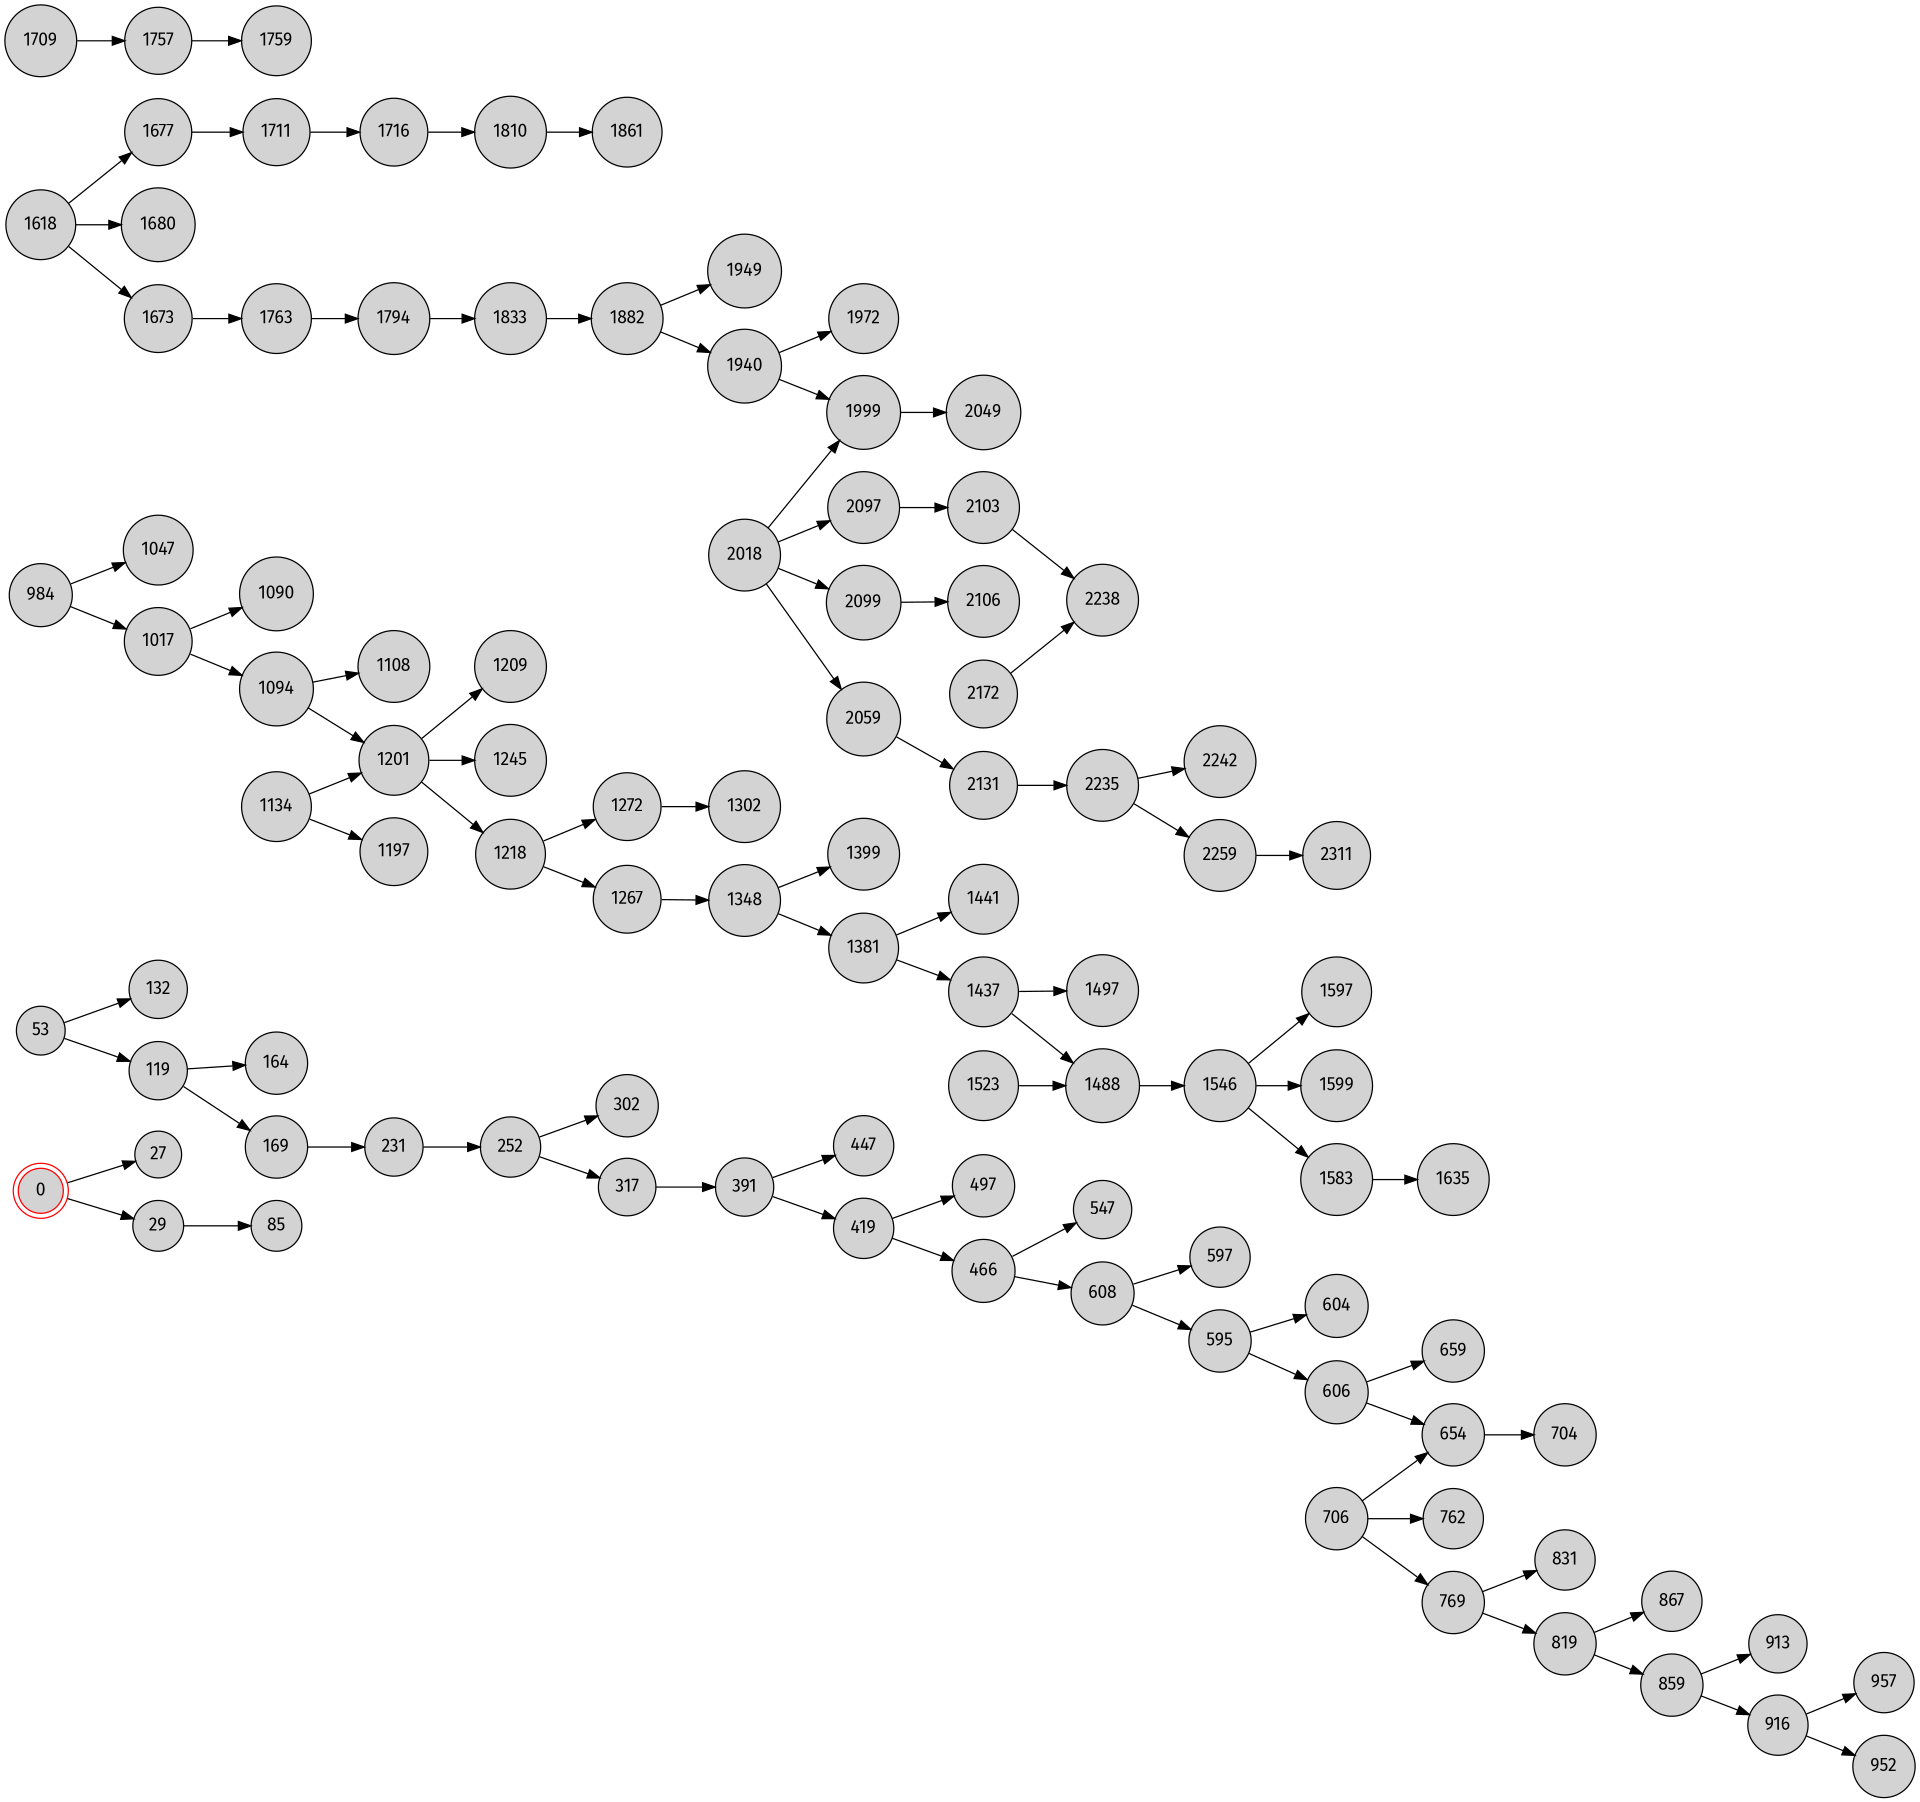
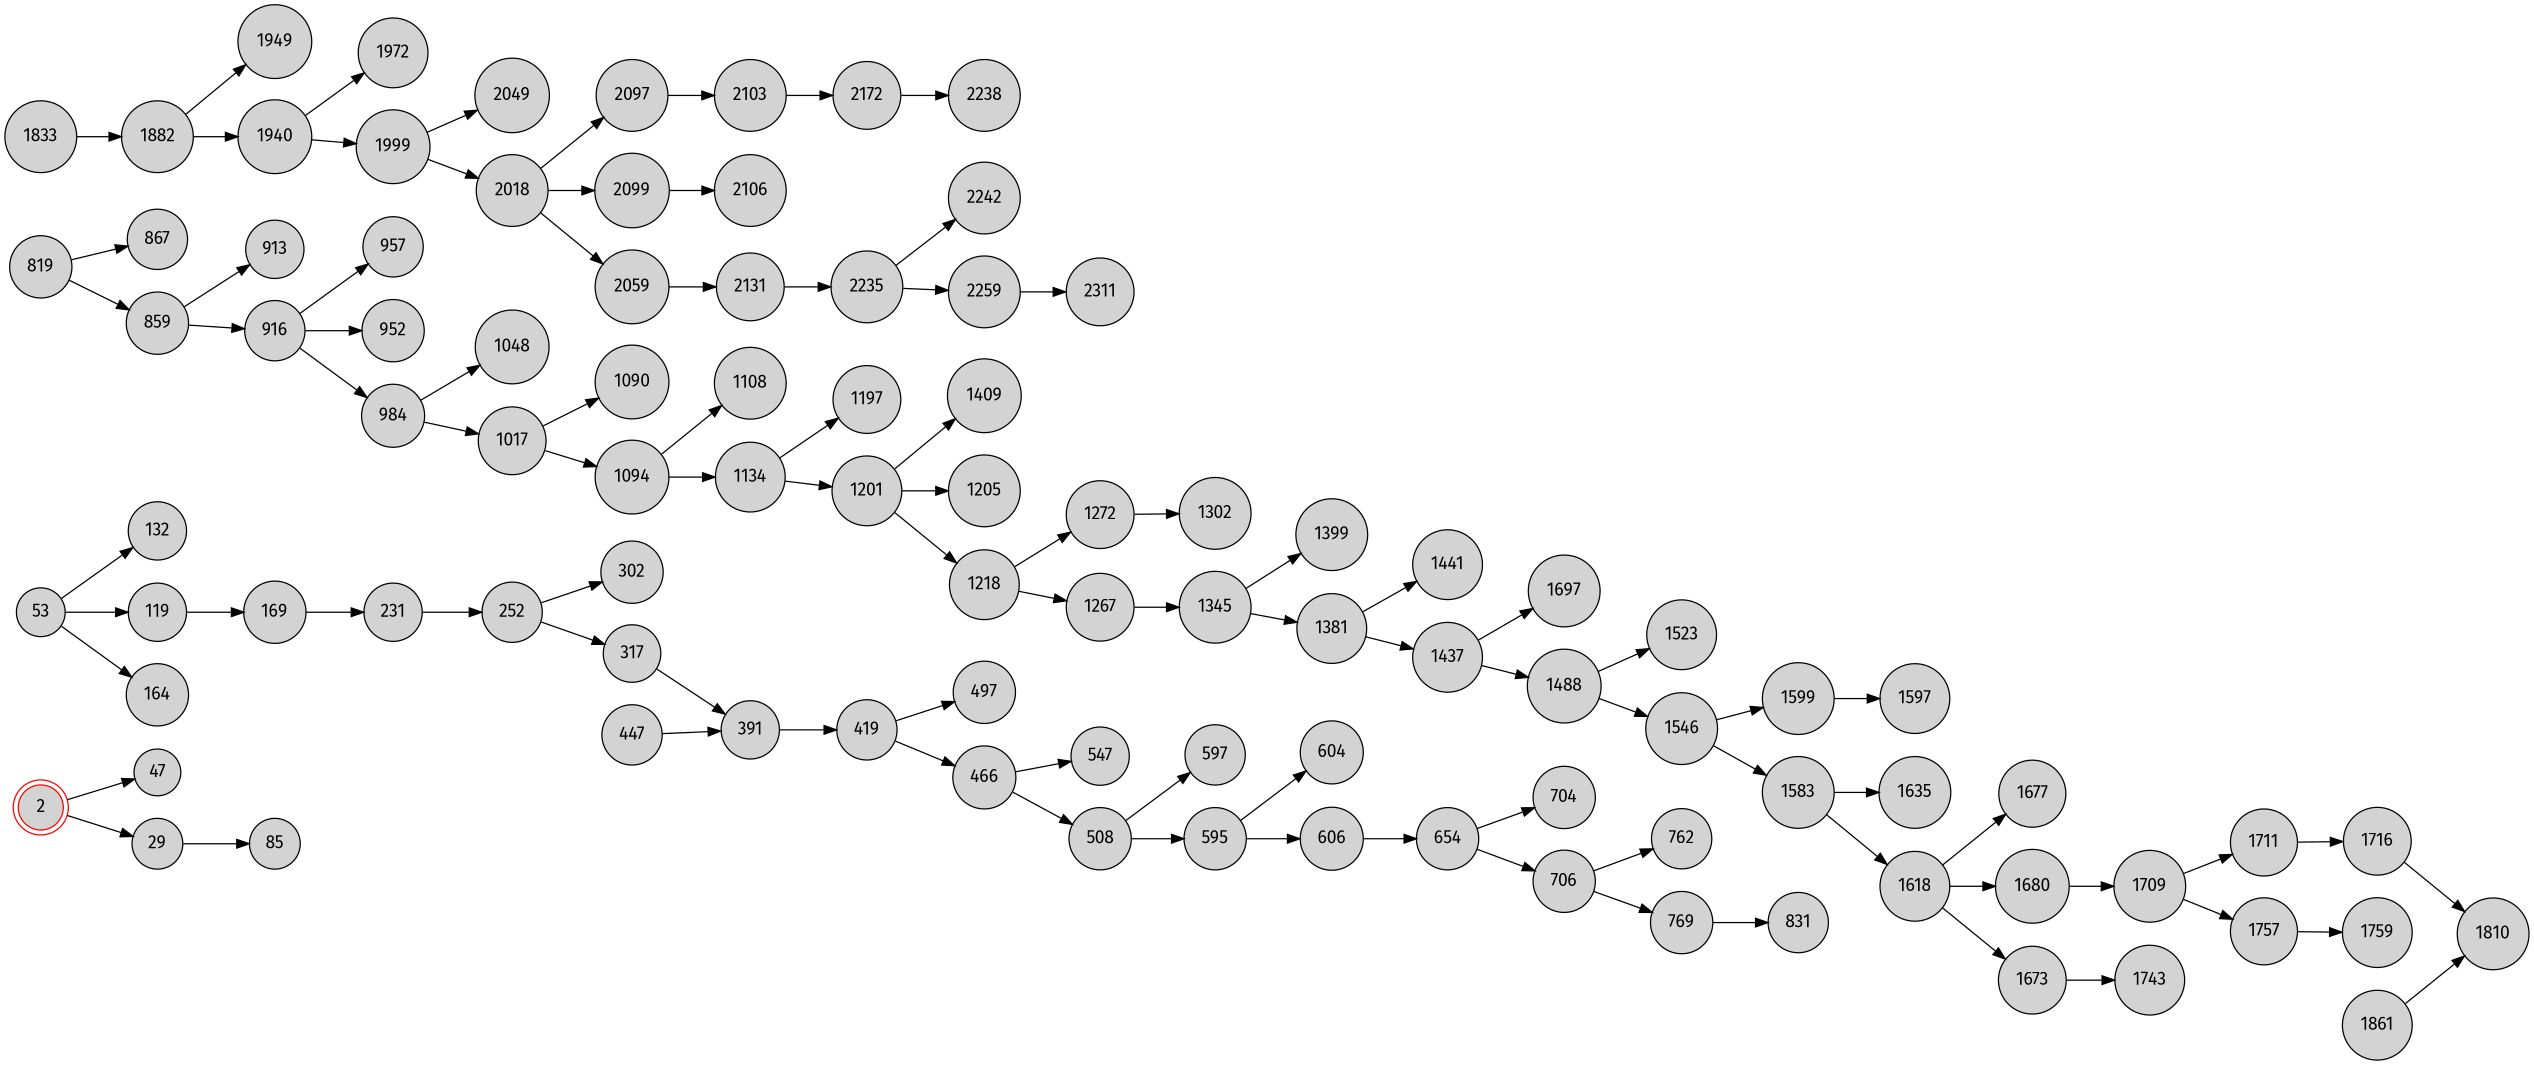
edge "1677" -> "1711": now "1709" -> "1711"
edge "1810" -> "1861": reversed
node "1763": label "1763" -> "1743"
node "1794": removed
edge "916" -> "984": added
edge "2018" -> "1999": reversed
node "1047": label "1047" -> "1048"
edge "2103" -> "2238": now "2103" -> "2172"
node "1209": label "1209" -> "1409"
edge "1094" -> "1201": now "1094" -> "1134"
node "1245": label "1245" -> "1205"
edge "1583" -> "1618": added
edge "1680" -> "1709": added
node "1348": label "1348" -> "1345"
node "1497": label "1497" -> "1697"
edge "1546" -> "1597": now "1599" -> "1597"
edge "119" -> "164": now "53" -> "164"
edge "1523" -> "1488": reversed
node "27": label "27" -> "47"
edge "391" -> "447": reversed
node "0": label "0" -> "2"
node "608": label "608" -> "508"
node "659": removed
edge "706" -> "654": reversed
edge "769" -> "819": removed
